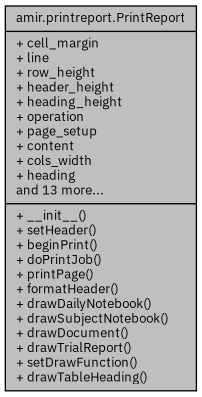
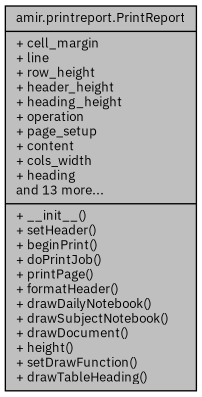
node "amir.printreport.PrintReport": text "+ drawTrialReport()" -> "+ height()"
